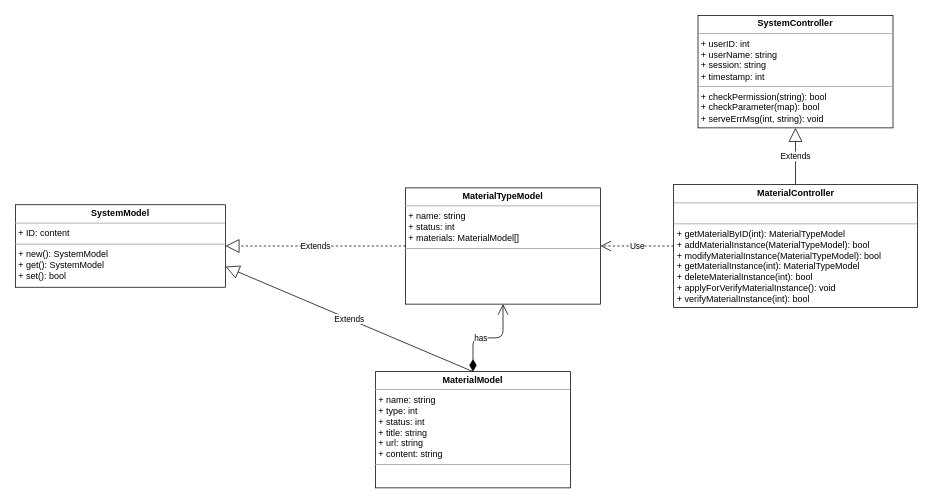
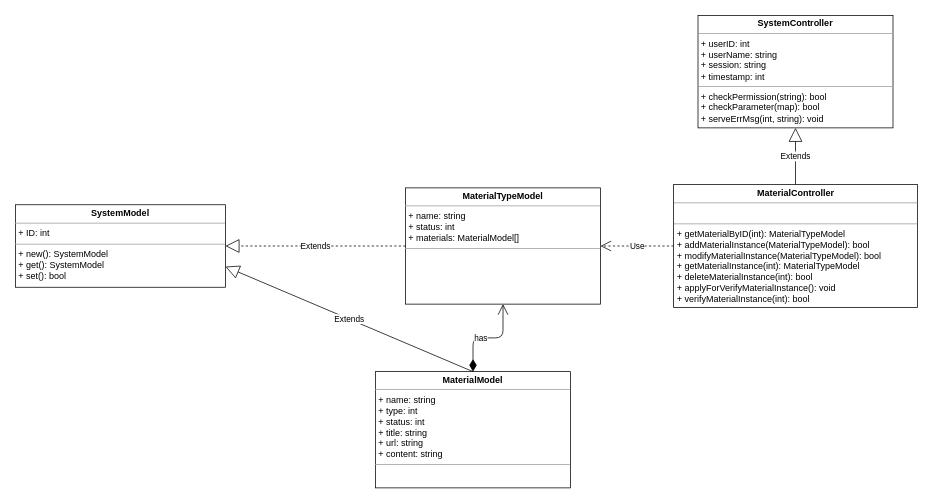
node "SystemModel + ID: content + new(): SystemModel + get(): SystemModel + set(): bool": label "SystemModel + ID: content + new(): SystemModel + get(): SystemModel + set(): bool" -> "SystemModel + ID: int + new(): SystemModel + get(): SystemModel + set(): bool"
